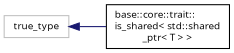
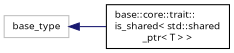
node "true_type": label "true_type" -> "base_type"
